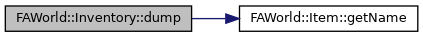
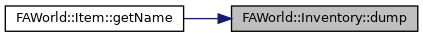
edge "FAWorld::Inventory::dump" -> "FAWorld::Item::getName": reversed
